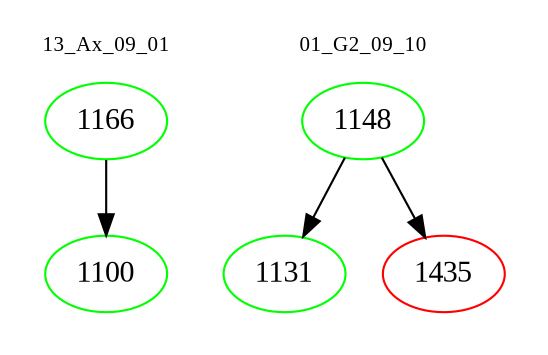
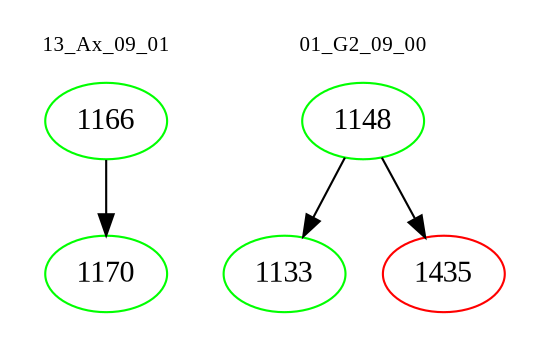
cluster "01_G2_09_10": label "01_G2_09_10" -> "01_G2_09_00"
node "1100": label "1100" -> "1170"
node "1131": label "1131" -> "1133"
